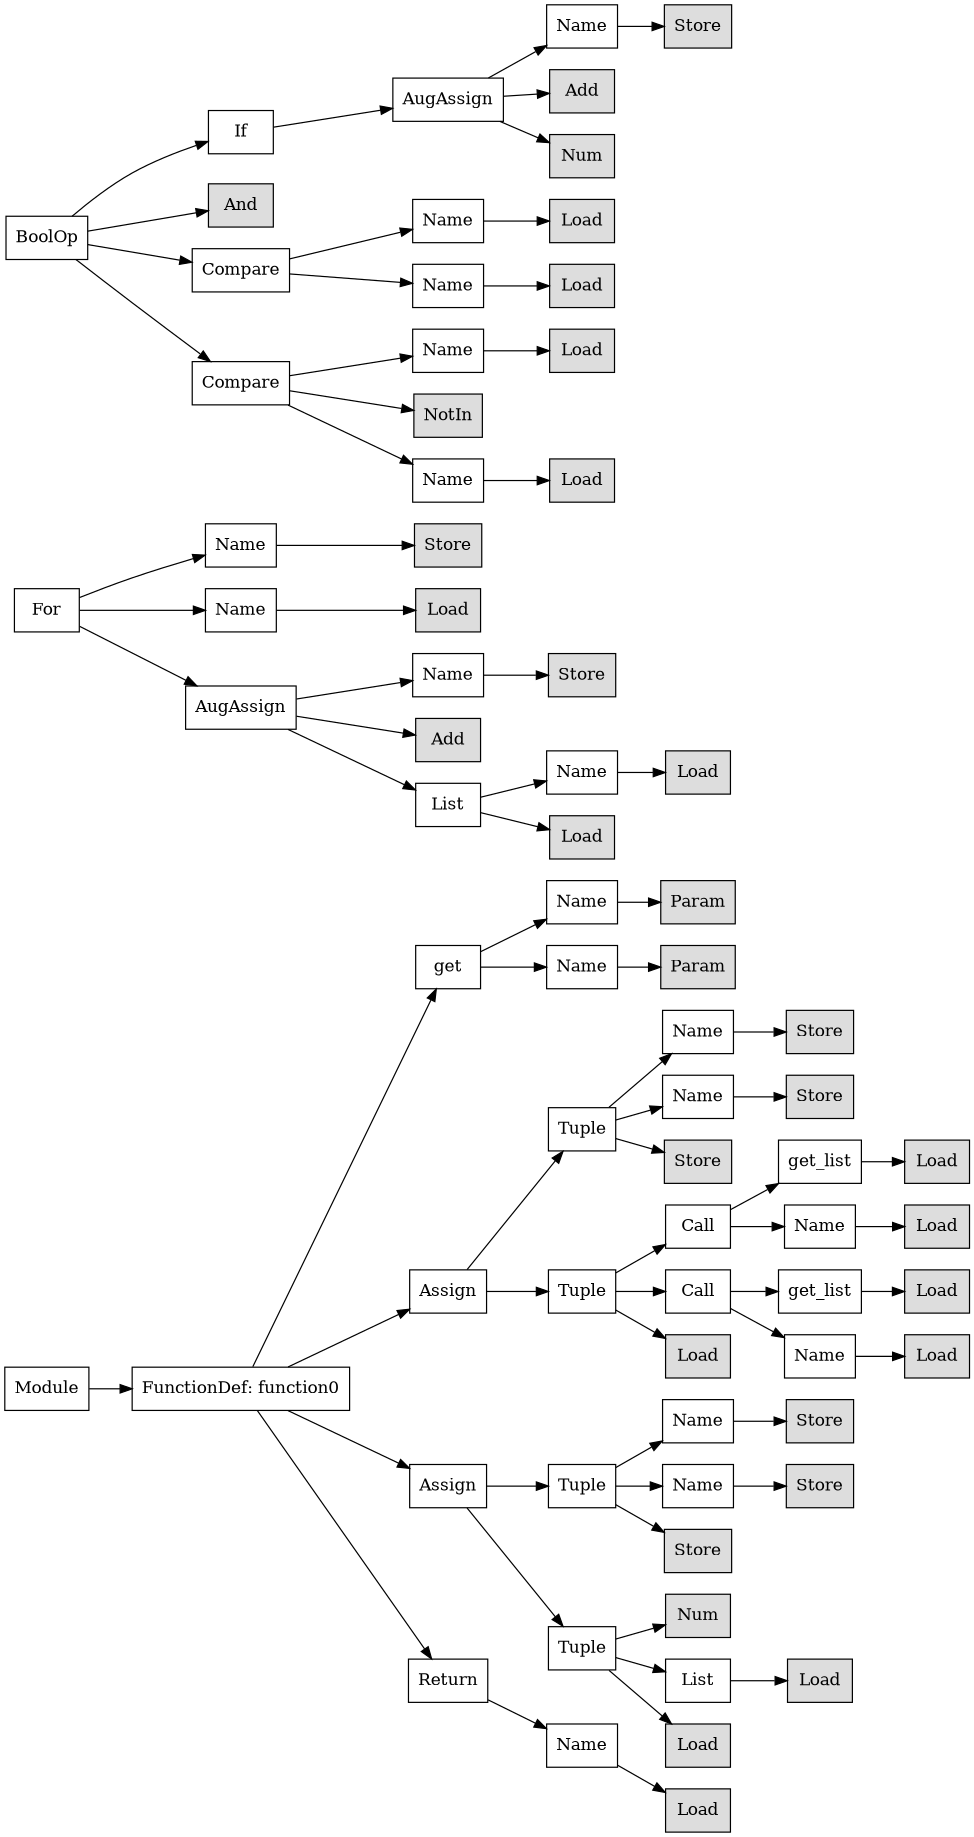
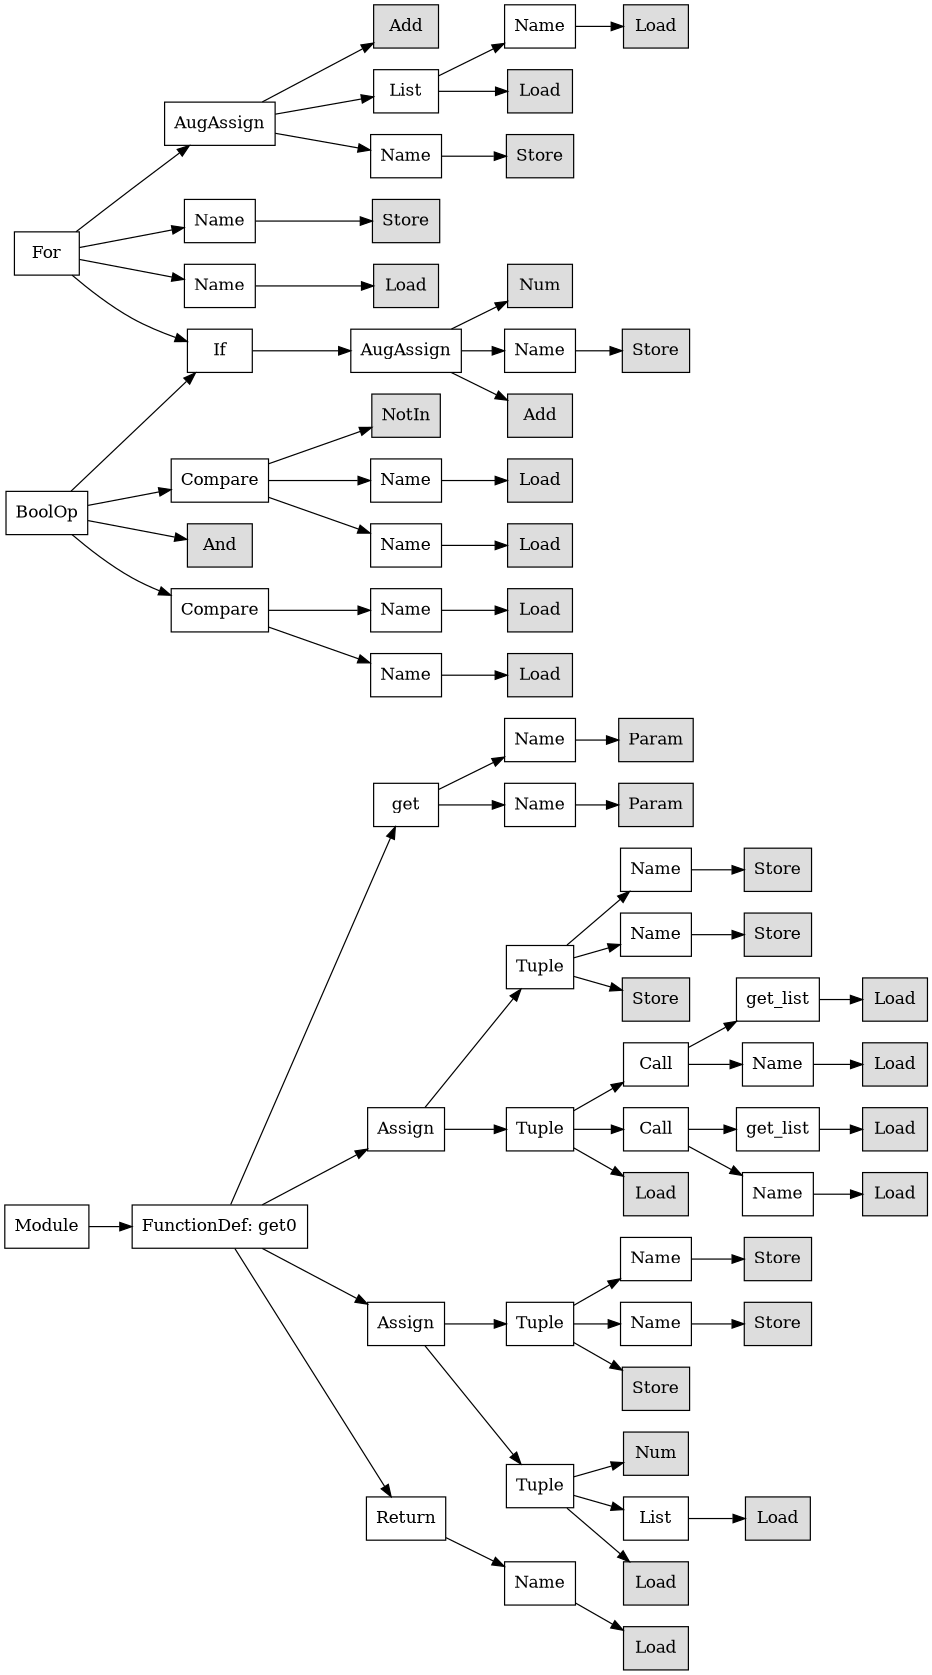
edge "For" -> "If": added
node "FunctionDef: function0": label "FunctionDef: function0" -> "FunctionDef: get0"
